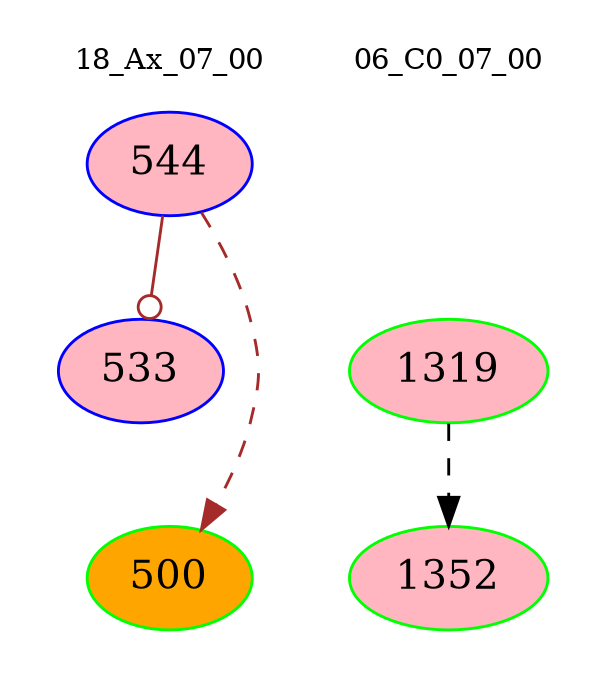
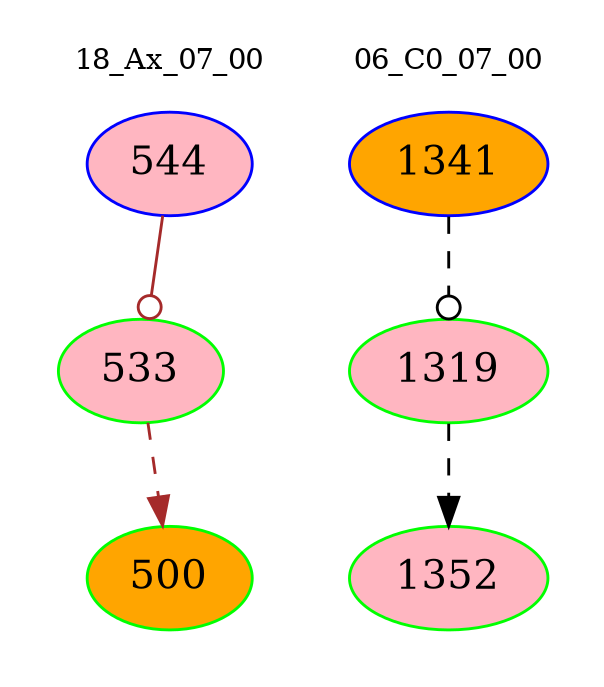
node "1341": added
edge "544" -> "500": now "533" -> "500"
node "533": color blue -> green
